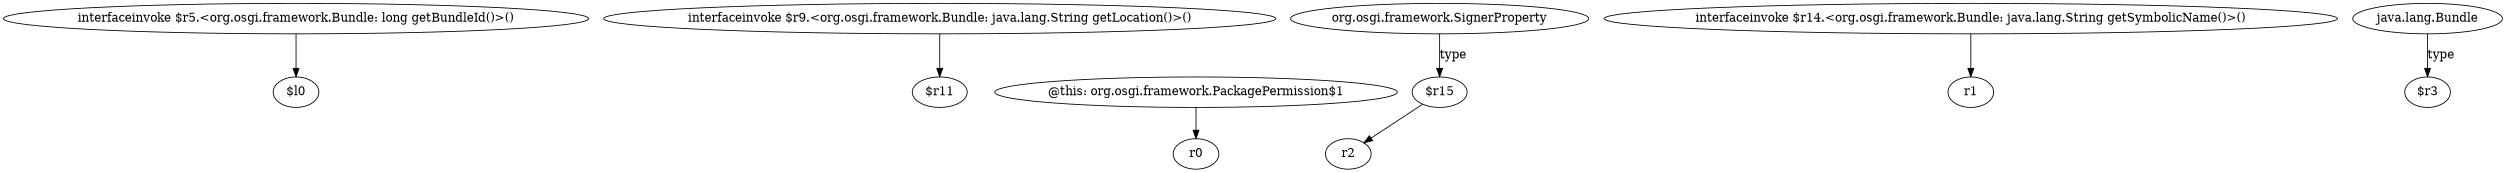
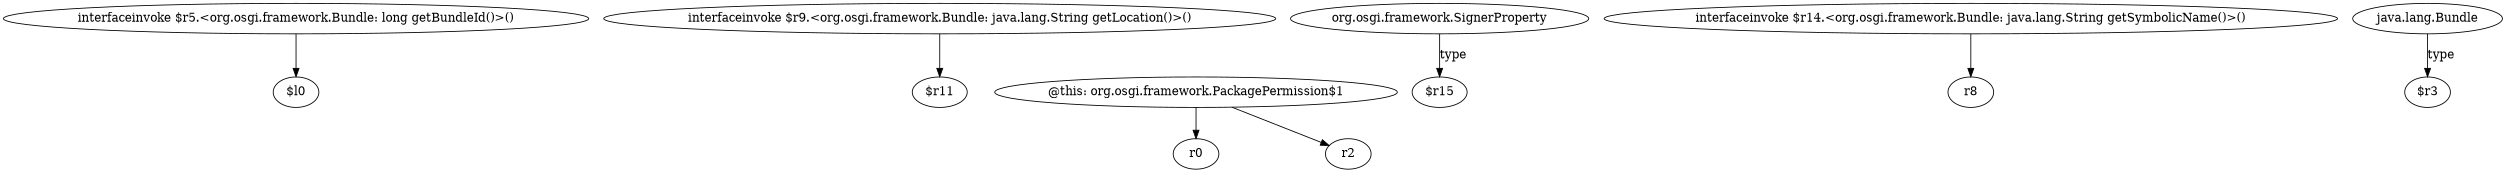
node "r1": label "r1" -> "r8"
edge "$r15" -> "r2": now "@this: org.osgi.framework.PackagePermission$1" -> "r2"
